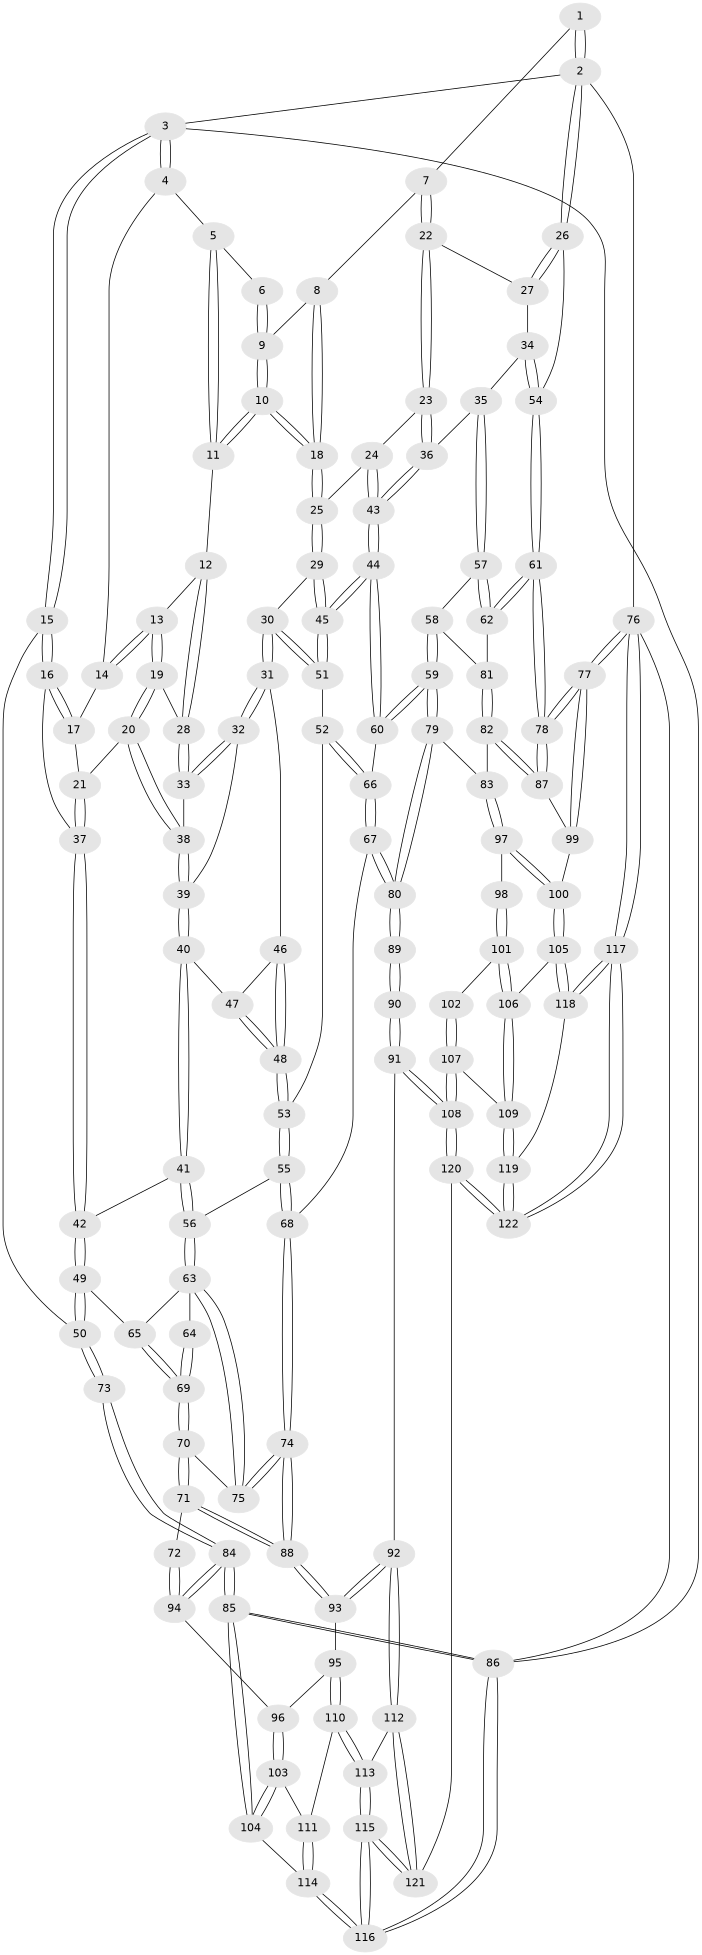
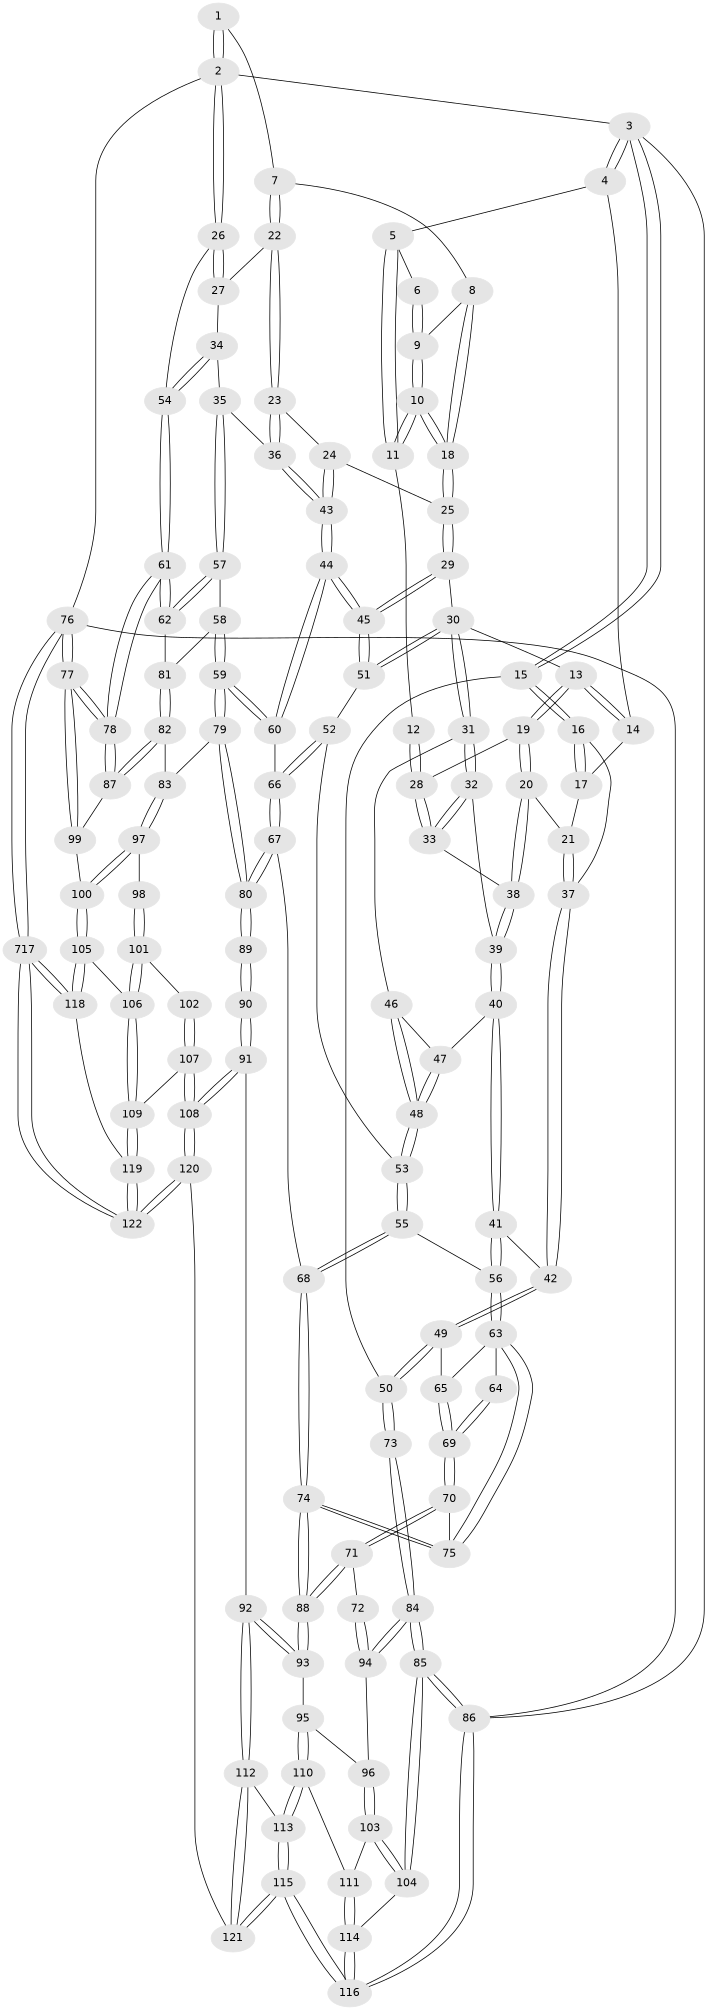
edge "12" -- "13": now "30" -- "13"
node "117": label "117" -> "717"
